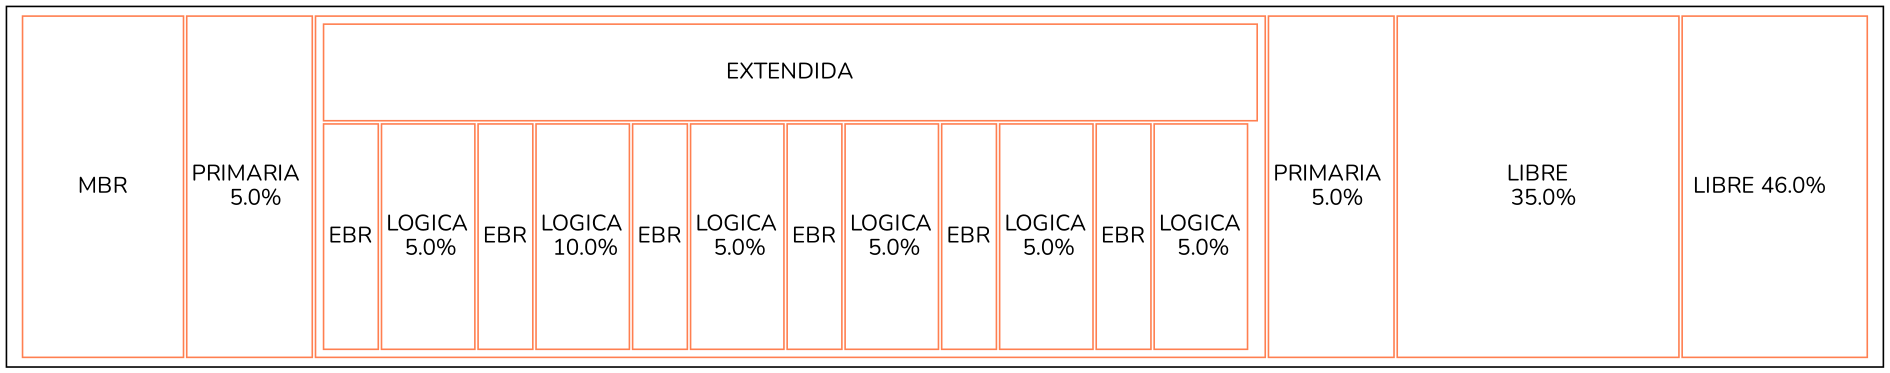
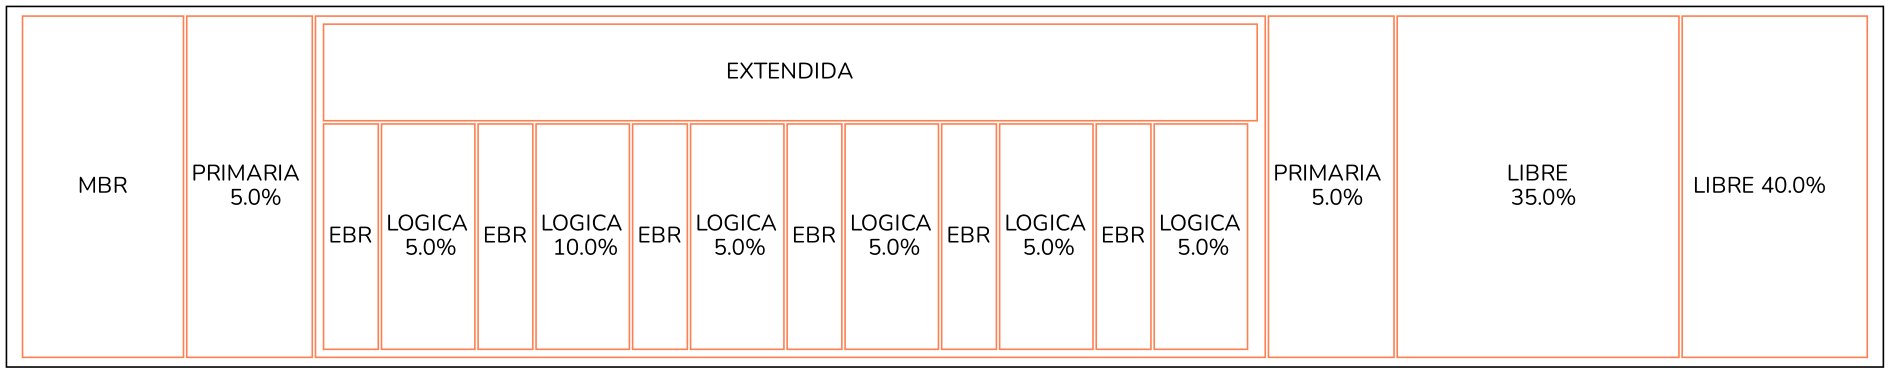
node "MBR": text "LIBRE 46.0%" -> "LIBRE 40.0%"
